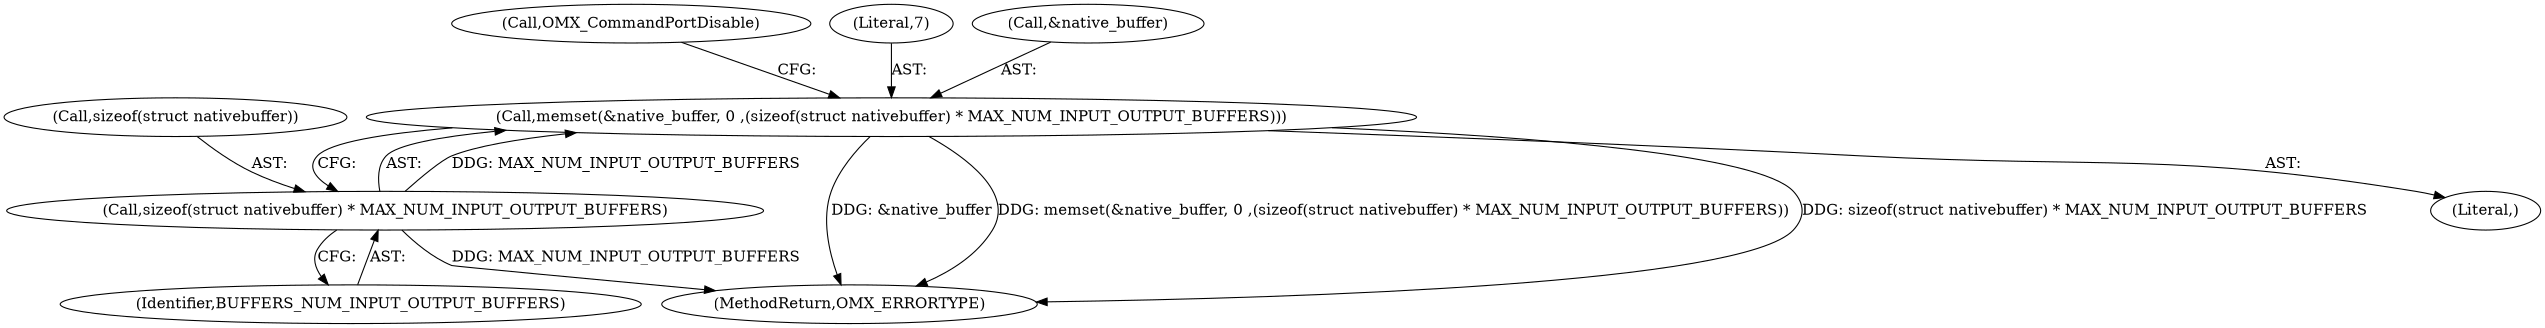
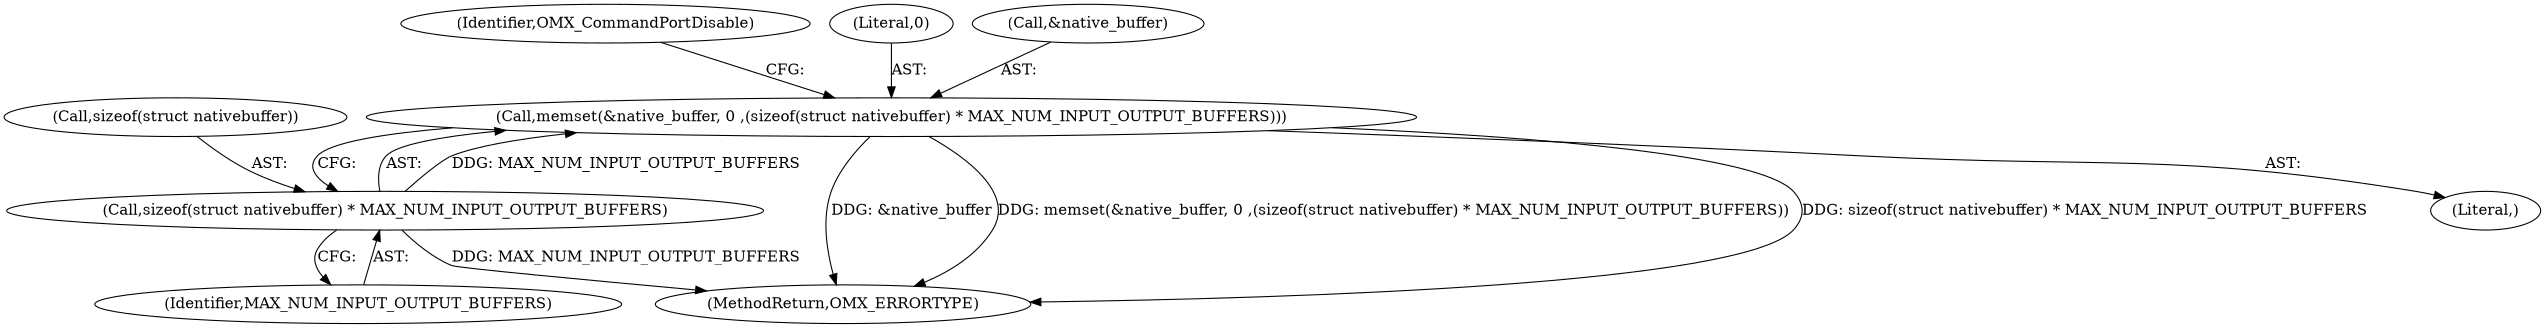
node "(Call,OMX_CommandPortDisable)": label "(Call,OMX_CommandPortDisable)" -> "(Identifier,OMX_CommandPortDisable)"
node "(Literal,7)": label "(Literal,7)" -> "(Literal,0)"
node "(Identifier,BUFFERS_NUM_INPUT_OUTPUT_BUFFERS)": label "(Identifier,BUFFERS_NUM_INPUT_OUTPUT_BUFFERS)" -> "(Identifier,MAX_NUM_INPUT_OUTPUT_BUFFERS)"
